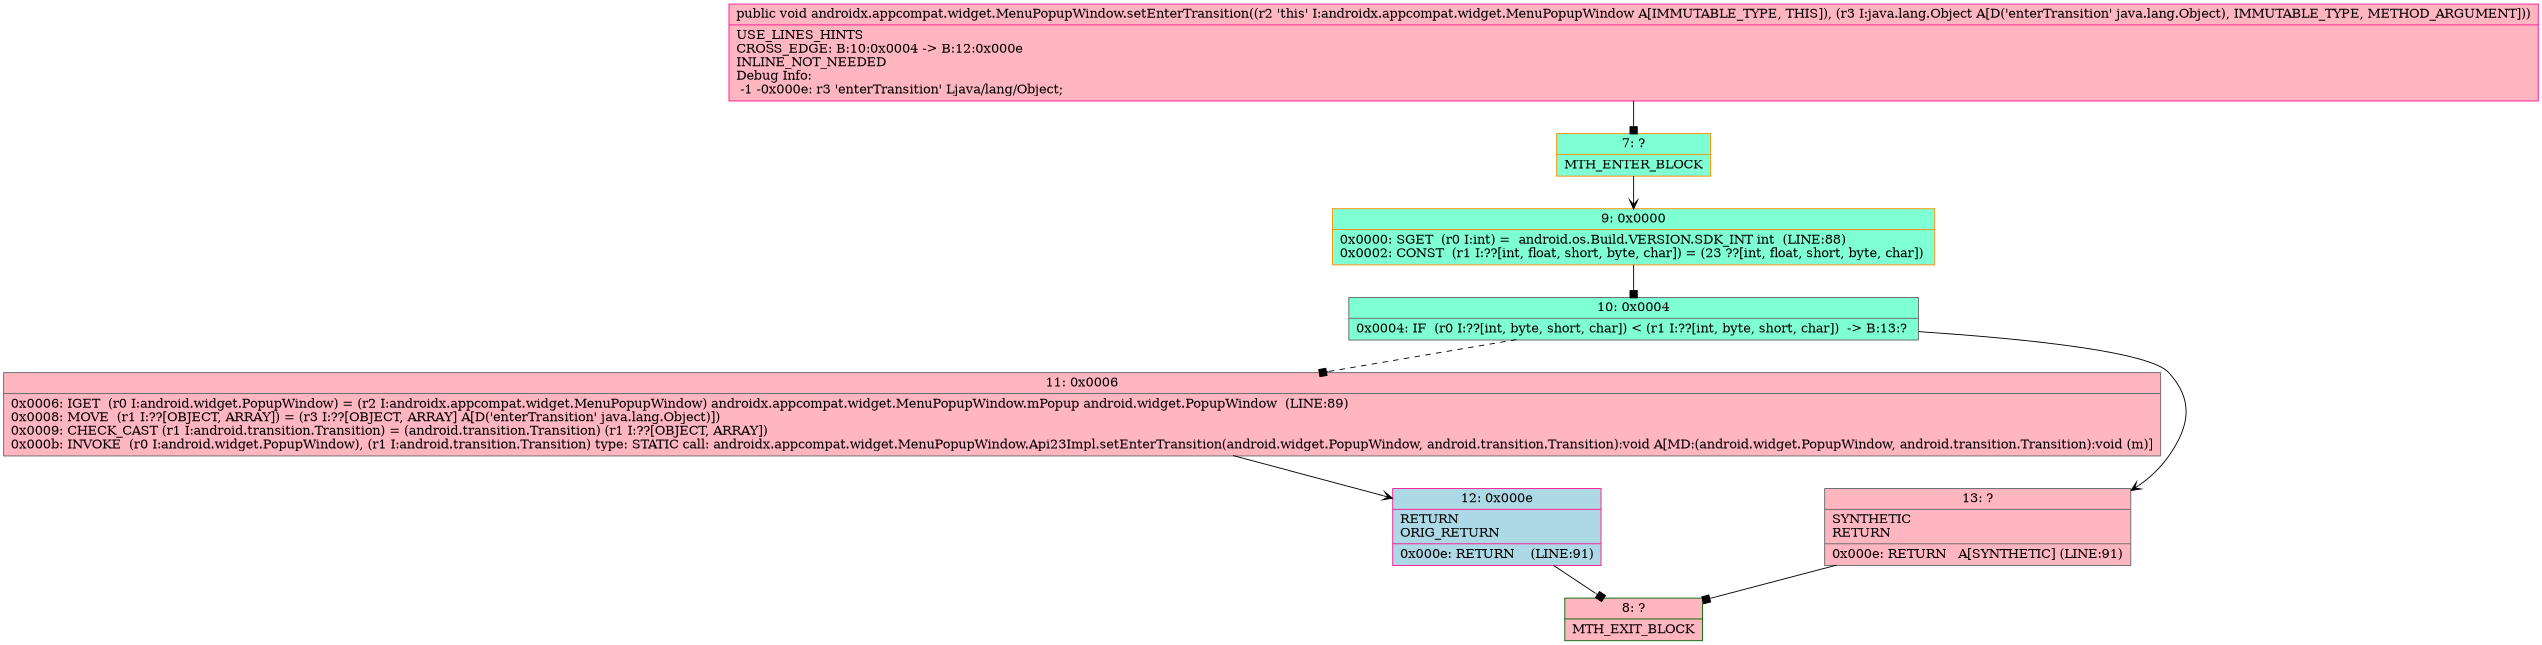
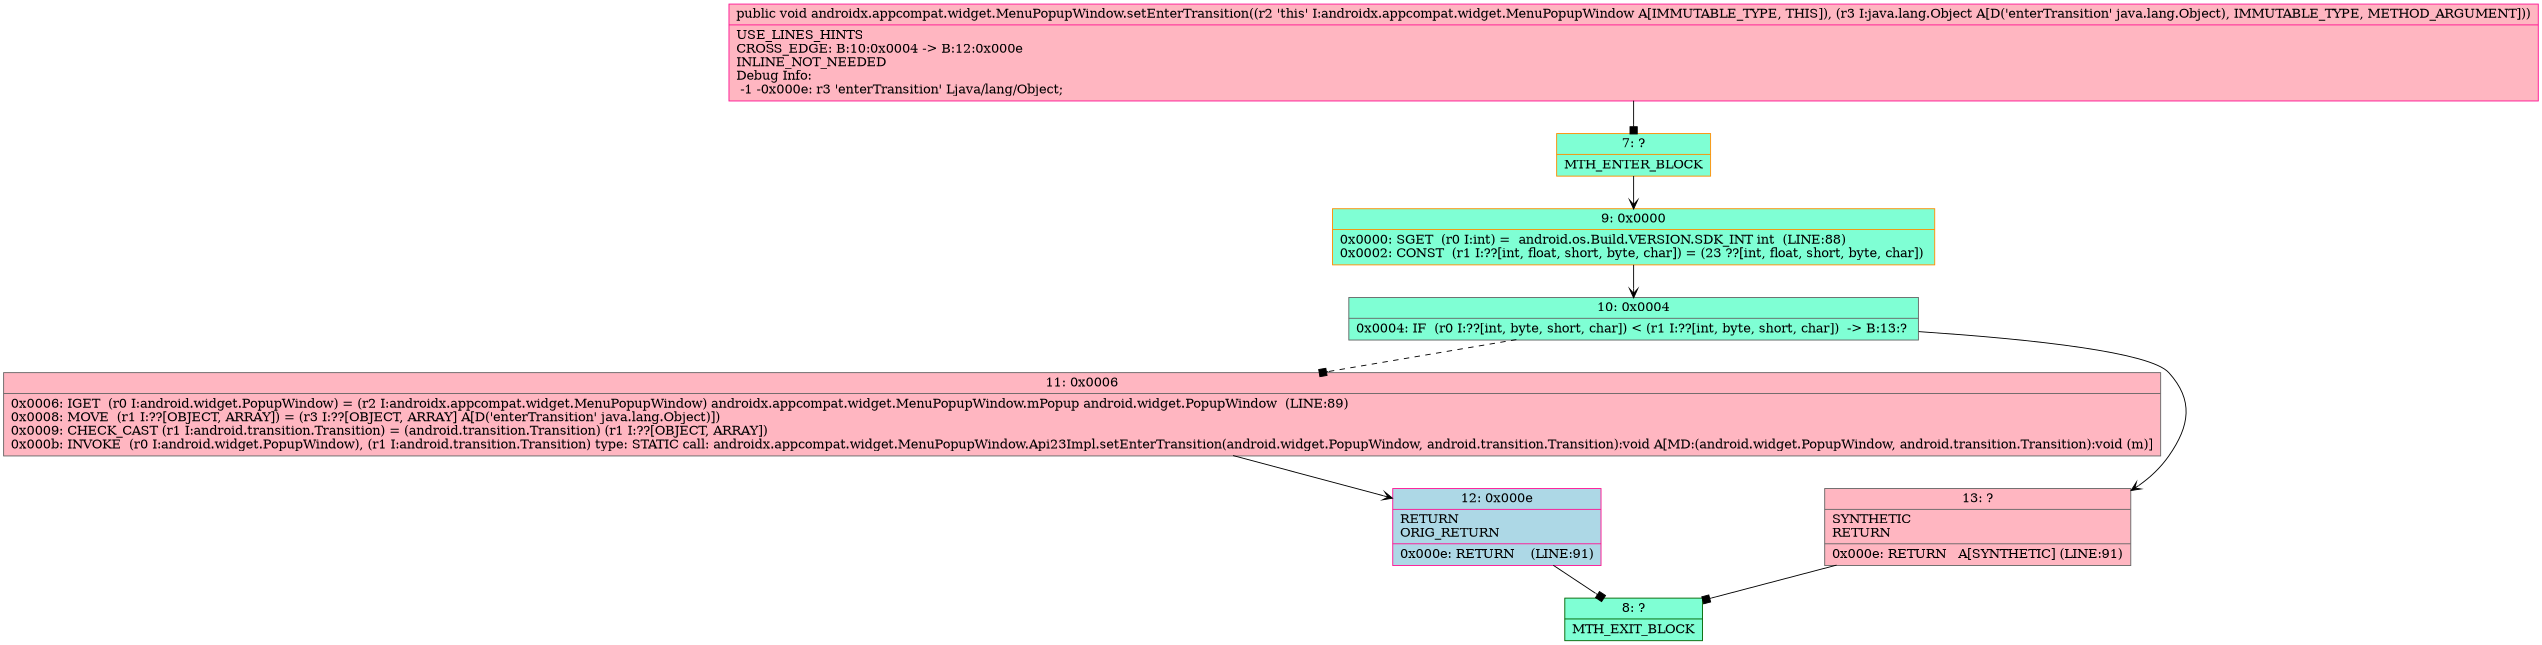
edge "9: 0x0000" -> "10: 0x0004": arrowhead box -> vee
node "8: ?": fillcolor lightpink -> aquamarine
